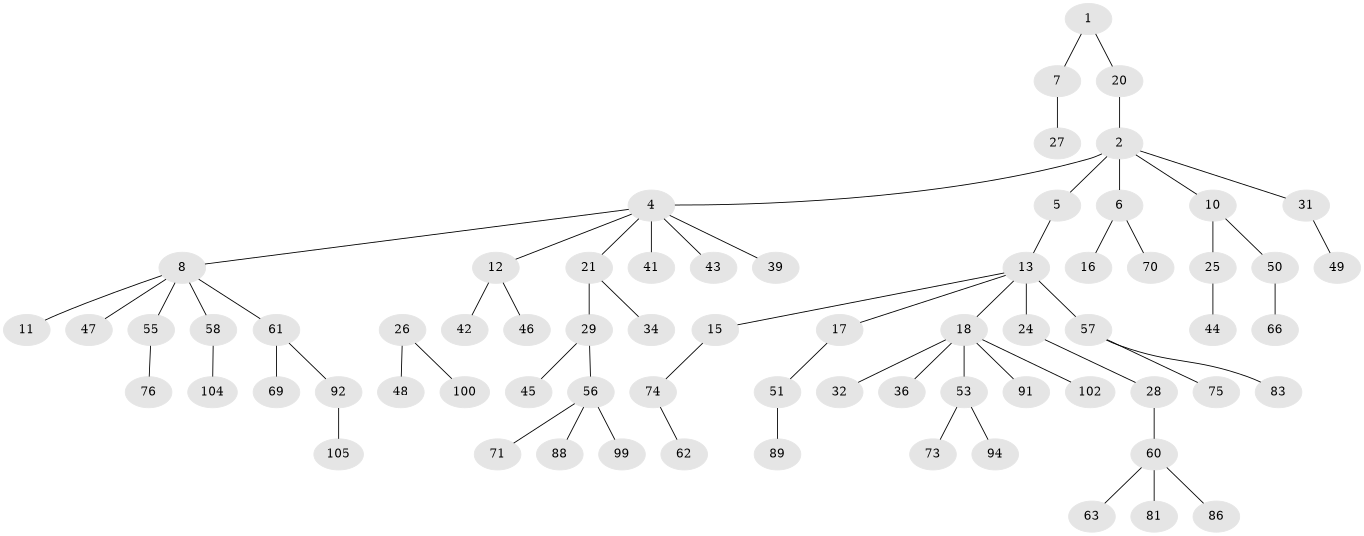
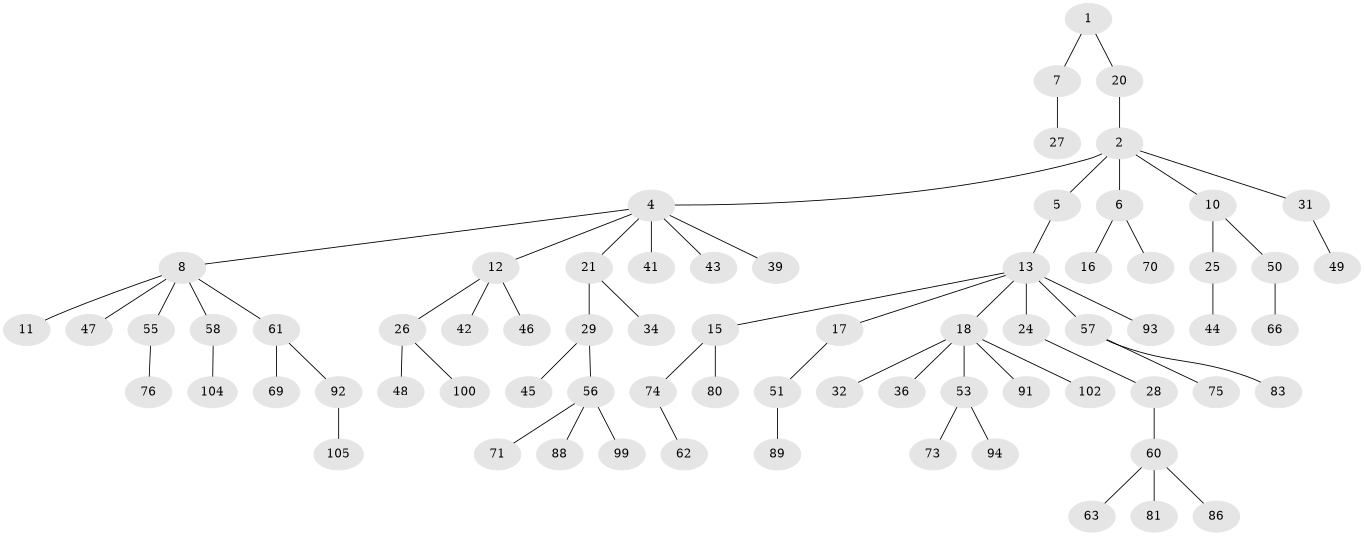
edge "12" -- "26": added
node "93": added
node "80": added
